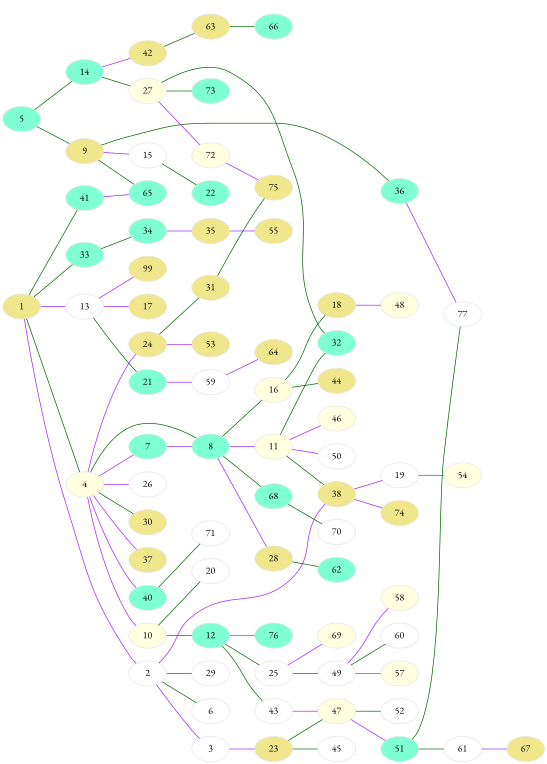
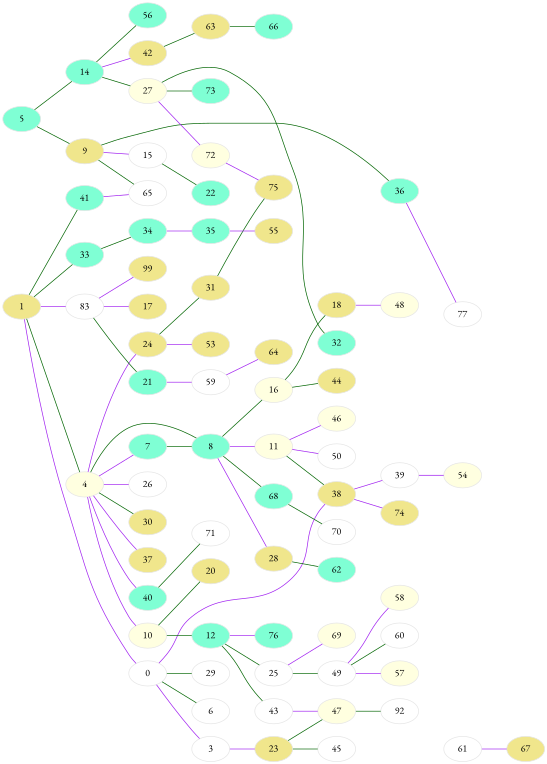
node "56": added
node "65": fillcolor aquamarine -> white
node "35": fillcolor khaki -> aquamarine
node "13": label "13" -> "83"
edge "32" -- "11": removed
edge "7" -- "8": color purple -> darkgreen
node "19": label "19" -> "39"
node "20": fillcolor white -> khaki
node "2": label "2" -> "0"
node "52": label "52" -> "92"
node "51": removed
